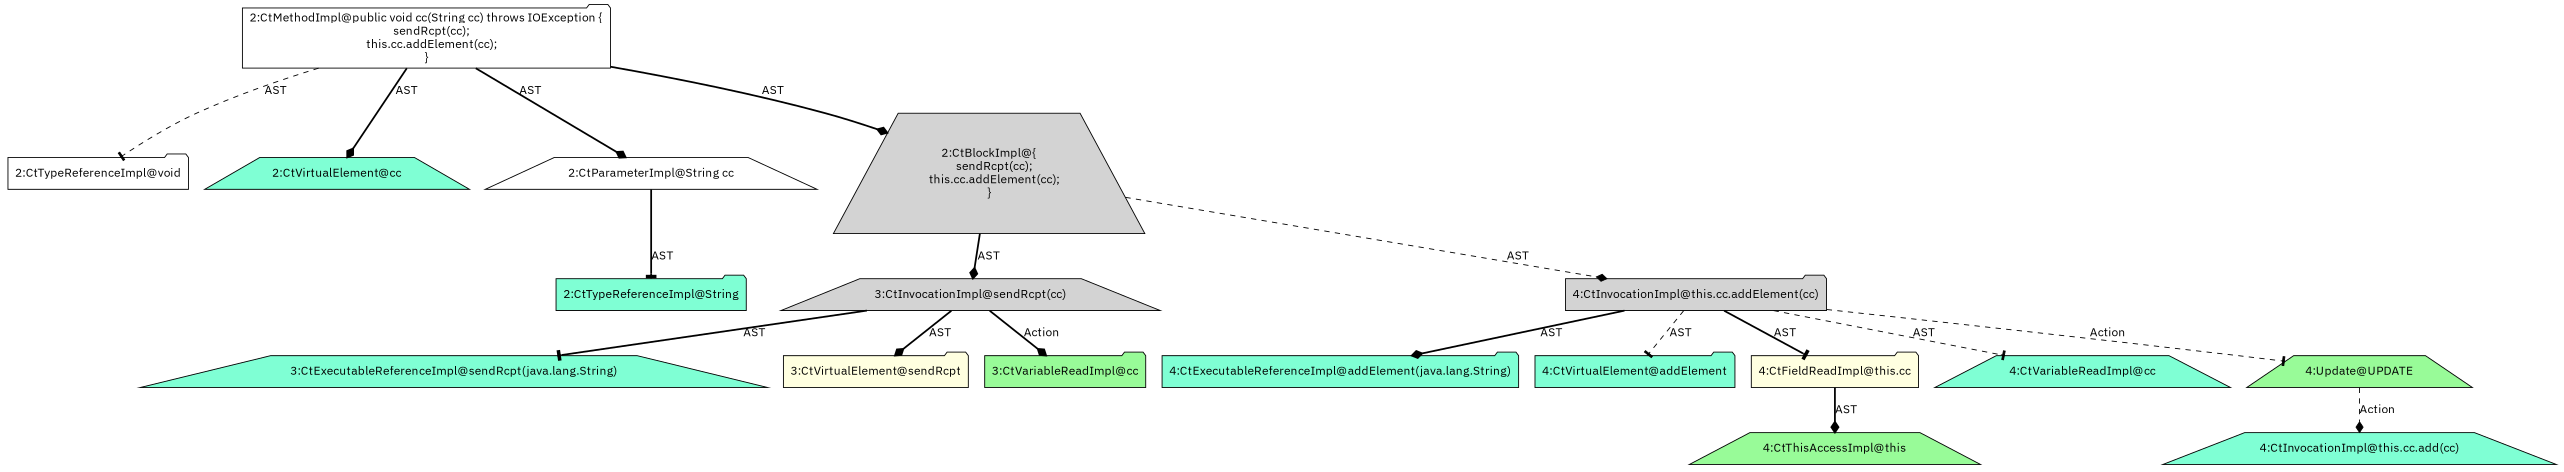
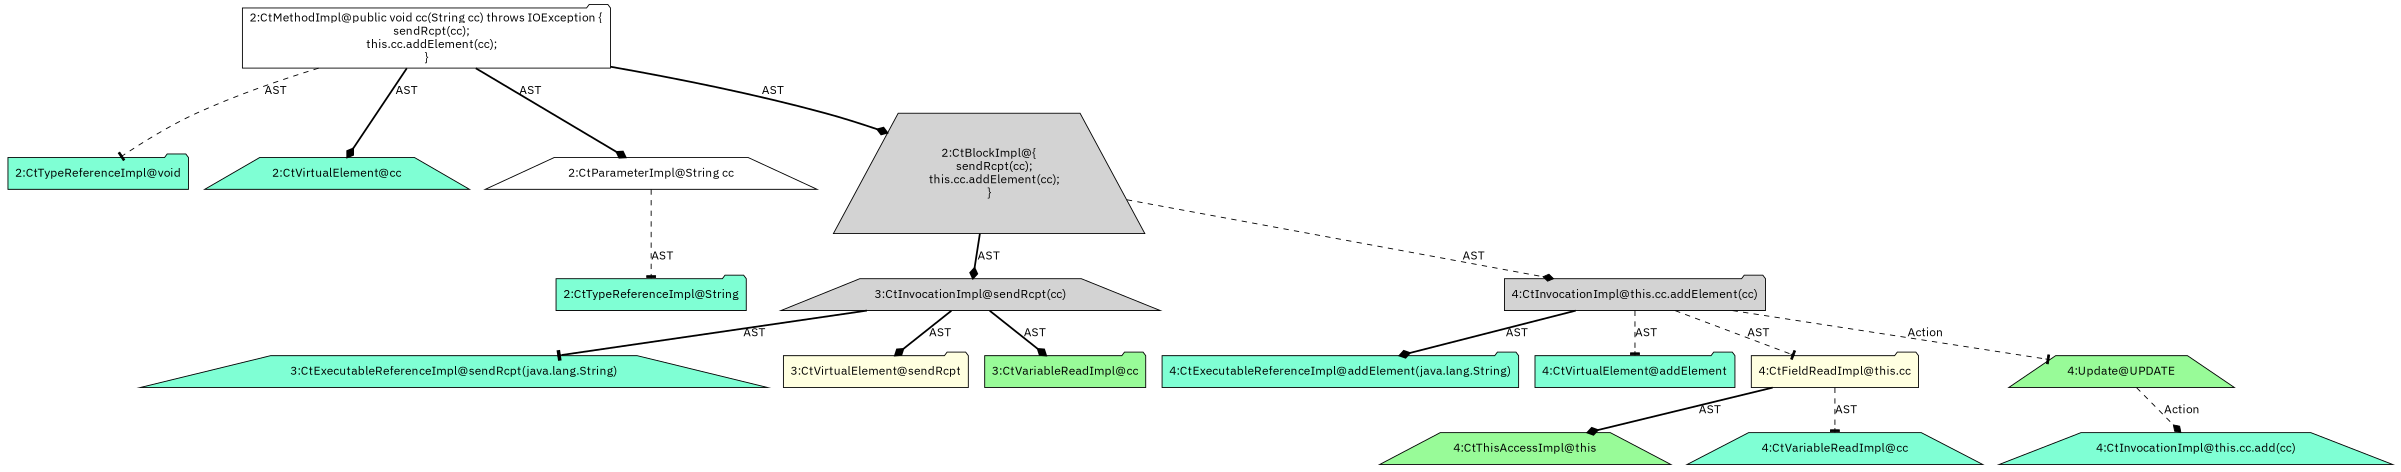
node "2:CtTypeReferenceImpl@void": fillcolor white -> aquamarine
edge "2:CtParameterImpl@String cc" -> "2:CtTypeReferenceImpl@String": style bold -> dashed
edge "4:CtInvocationImpl@this.cc.addElement(cc)" -> "4:CtFieldReadImpl@this.cc": style bold -> dashed
edge "3:CtInvocationImpl@sendRcpt(cc)" -> "3:CtVariableReadImpl@cc": label "Action" -> "AST"
edge "4:CtInvocationImpl@this.cc.addElement(cc)" -> "4:CtVariableReadImpl@cc": now "4:CtFieldReadImpl@this.cc" -> "4:CtVariableReadImpl@cc"
